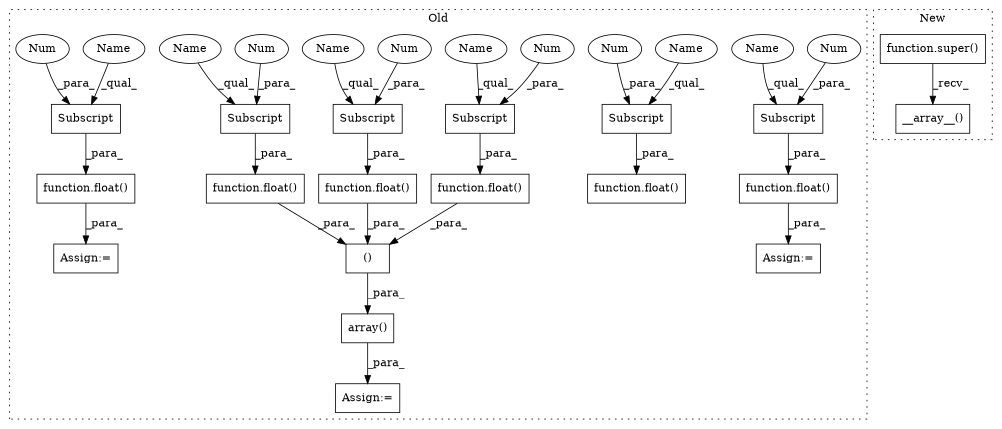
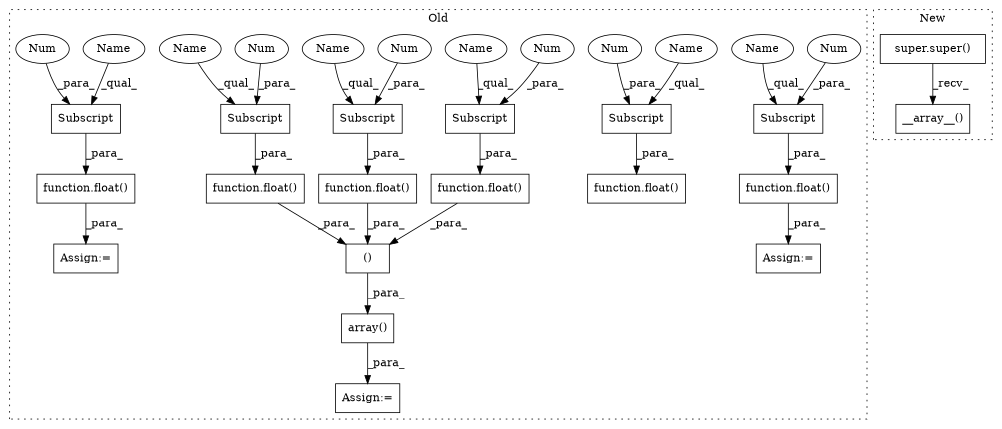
node "function.super()": label "function.super()" -> "super.super()"
